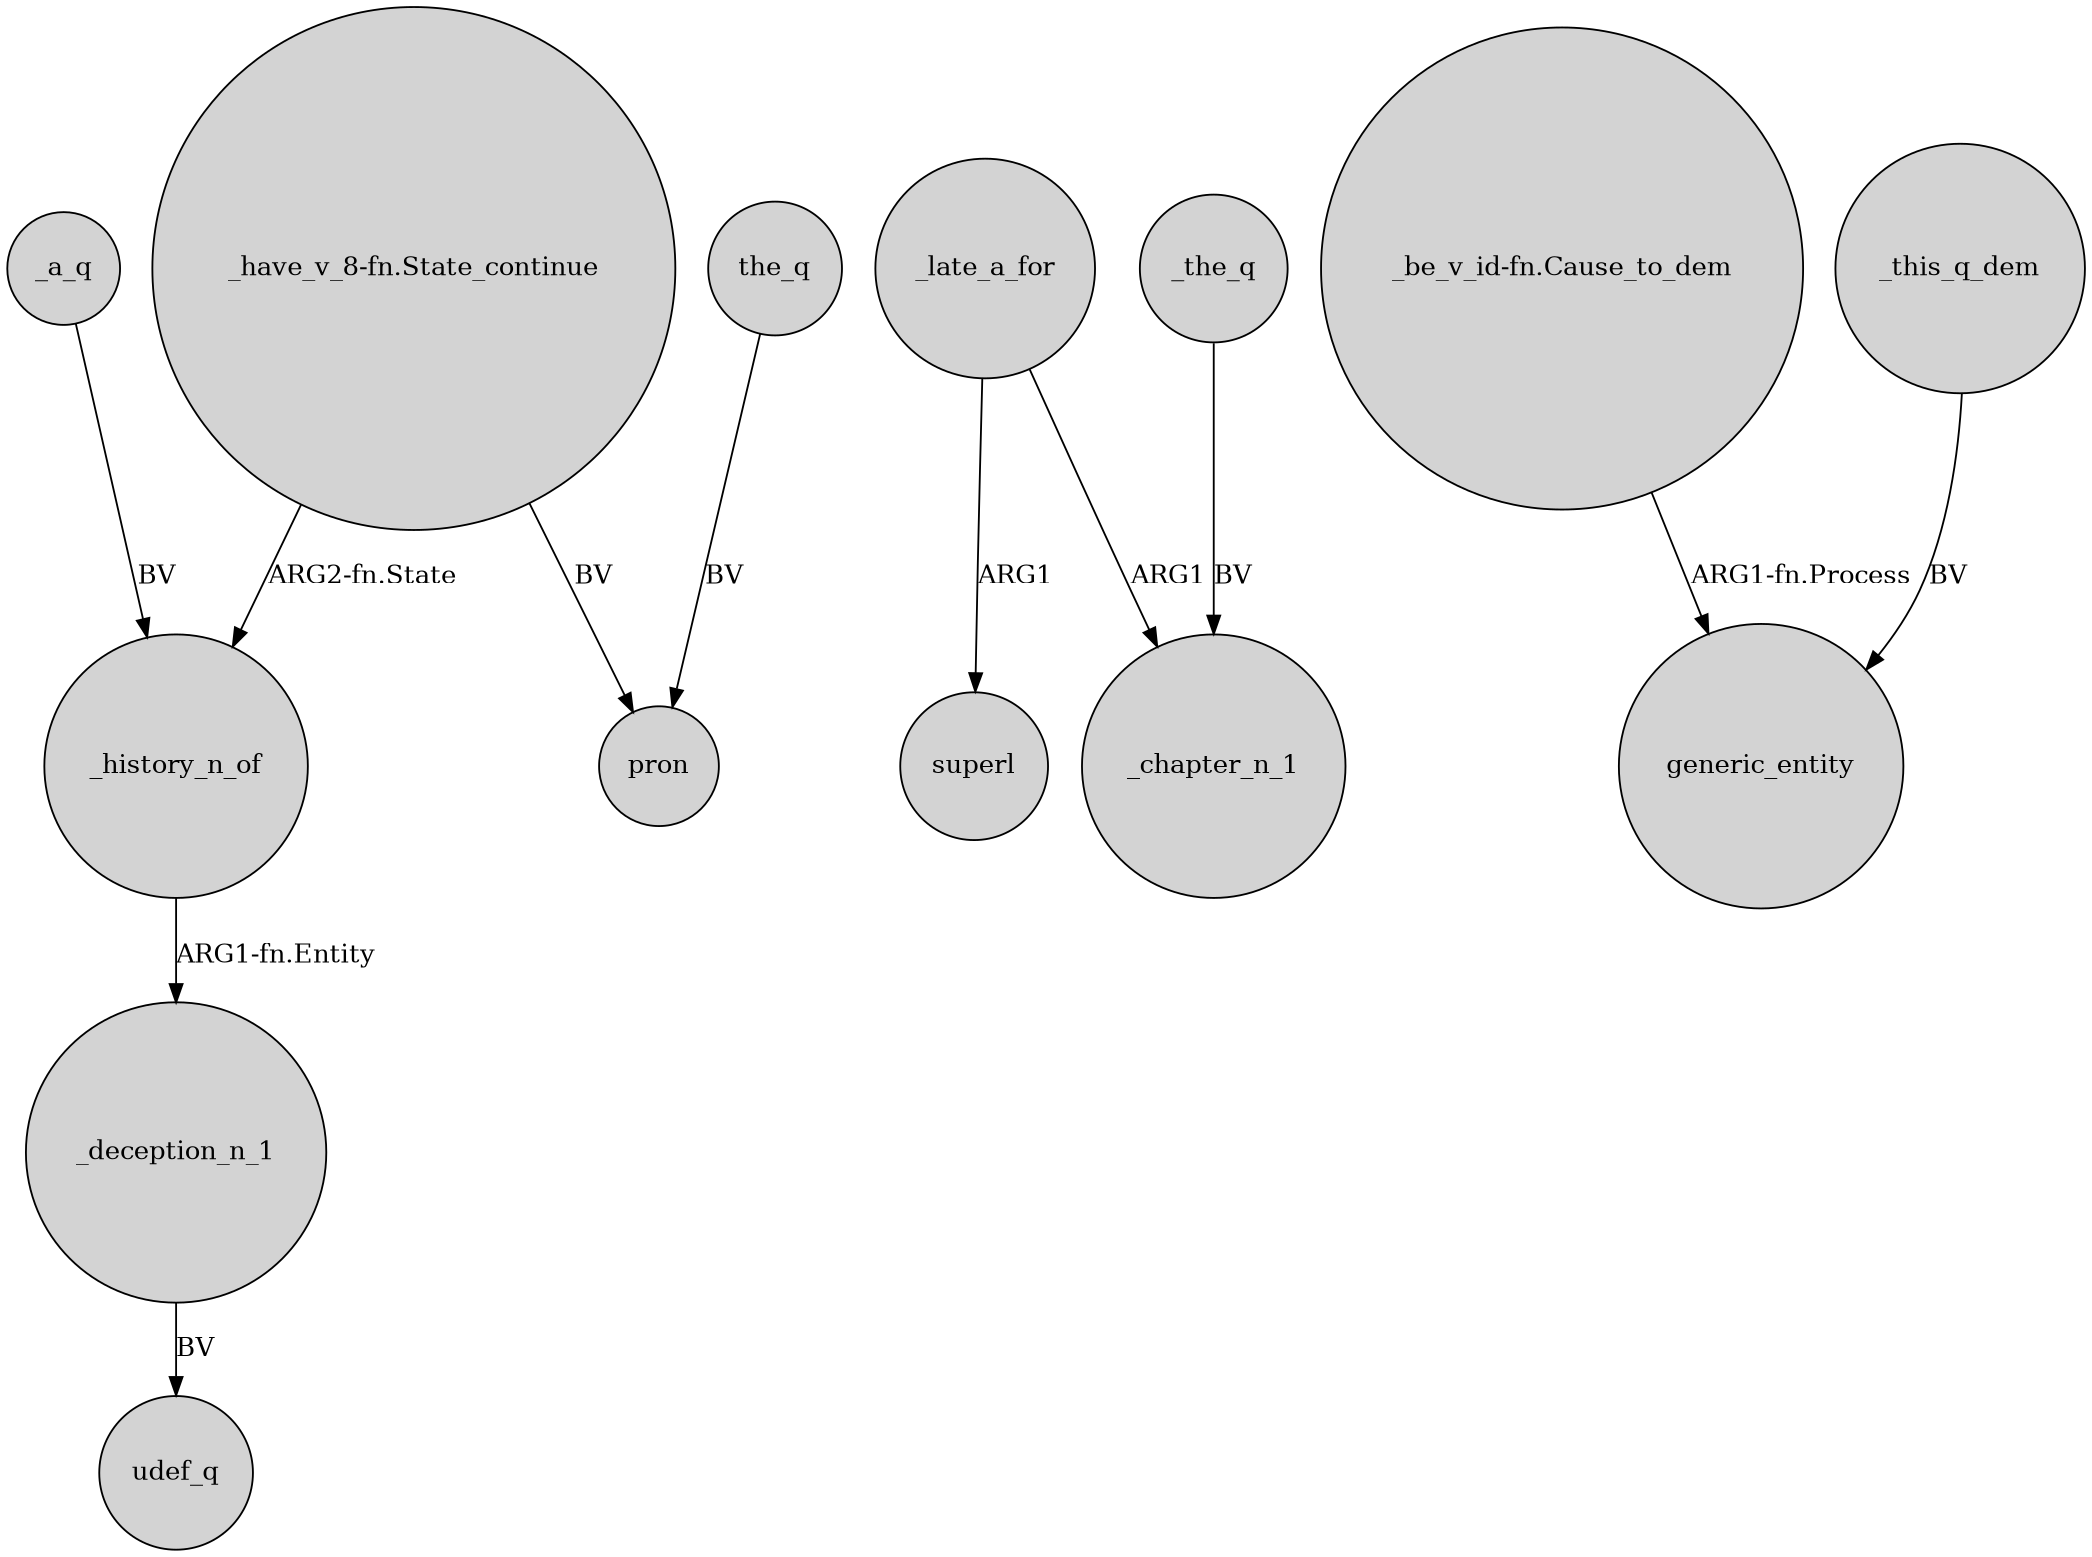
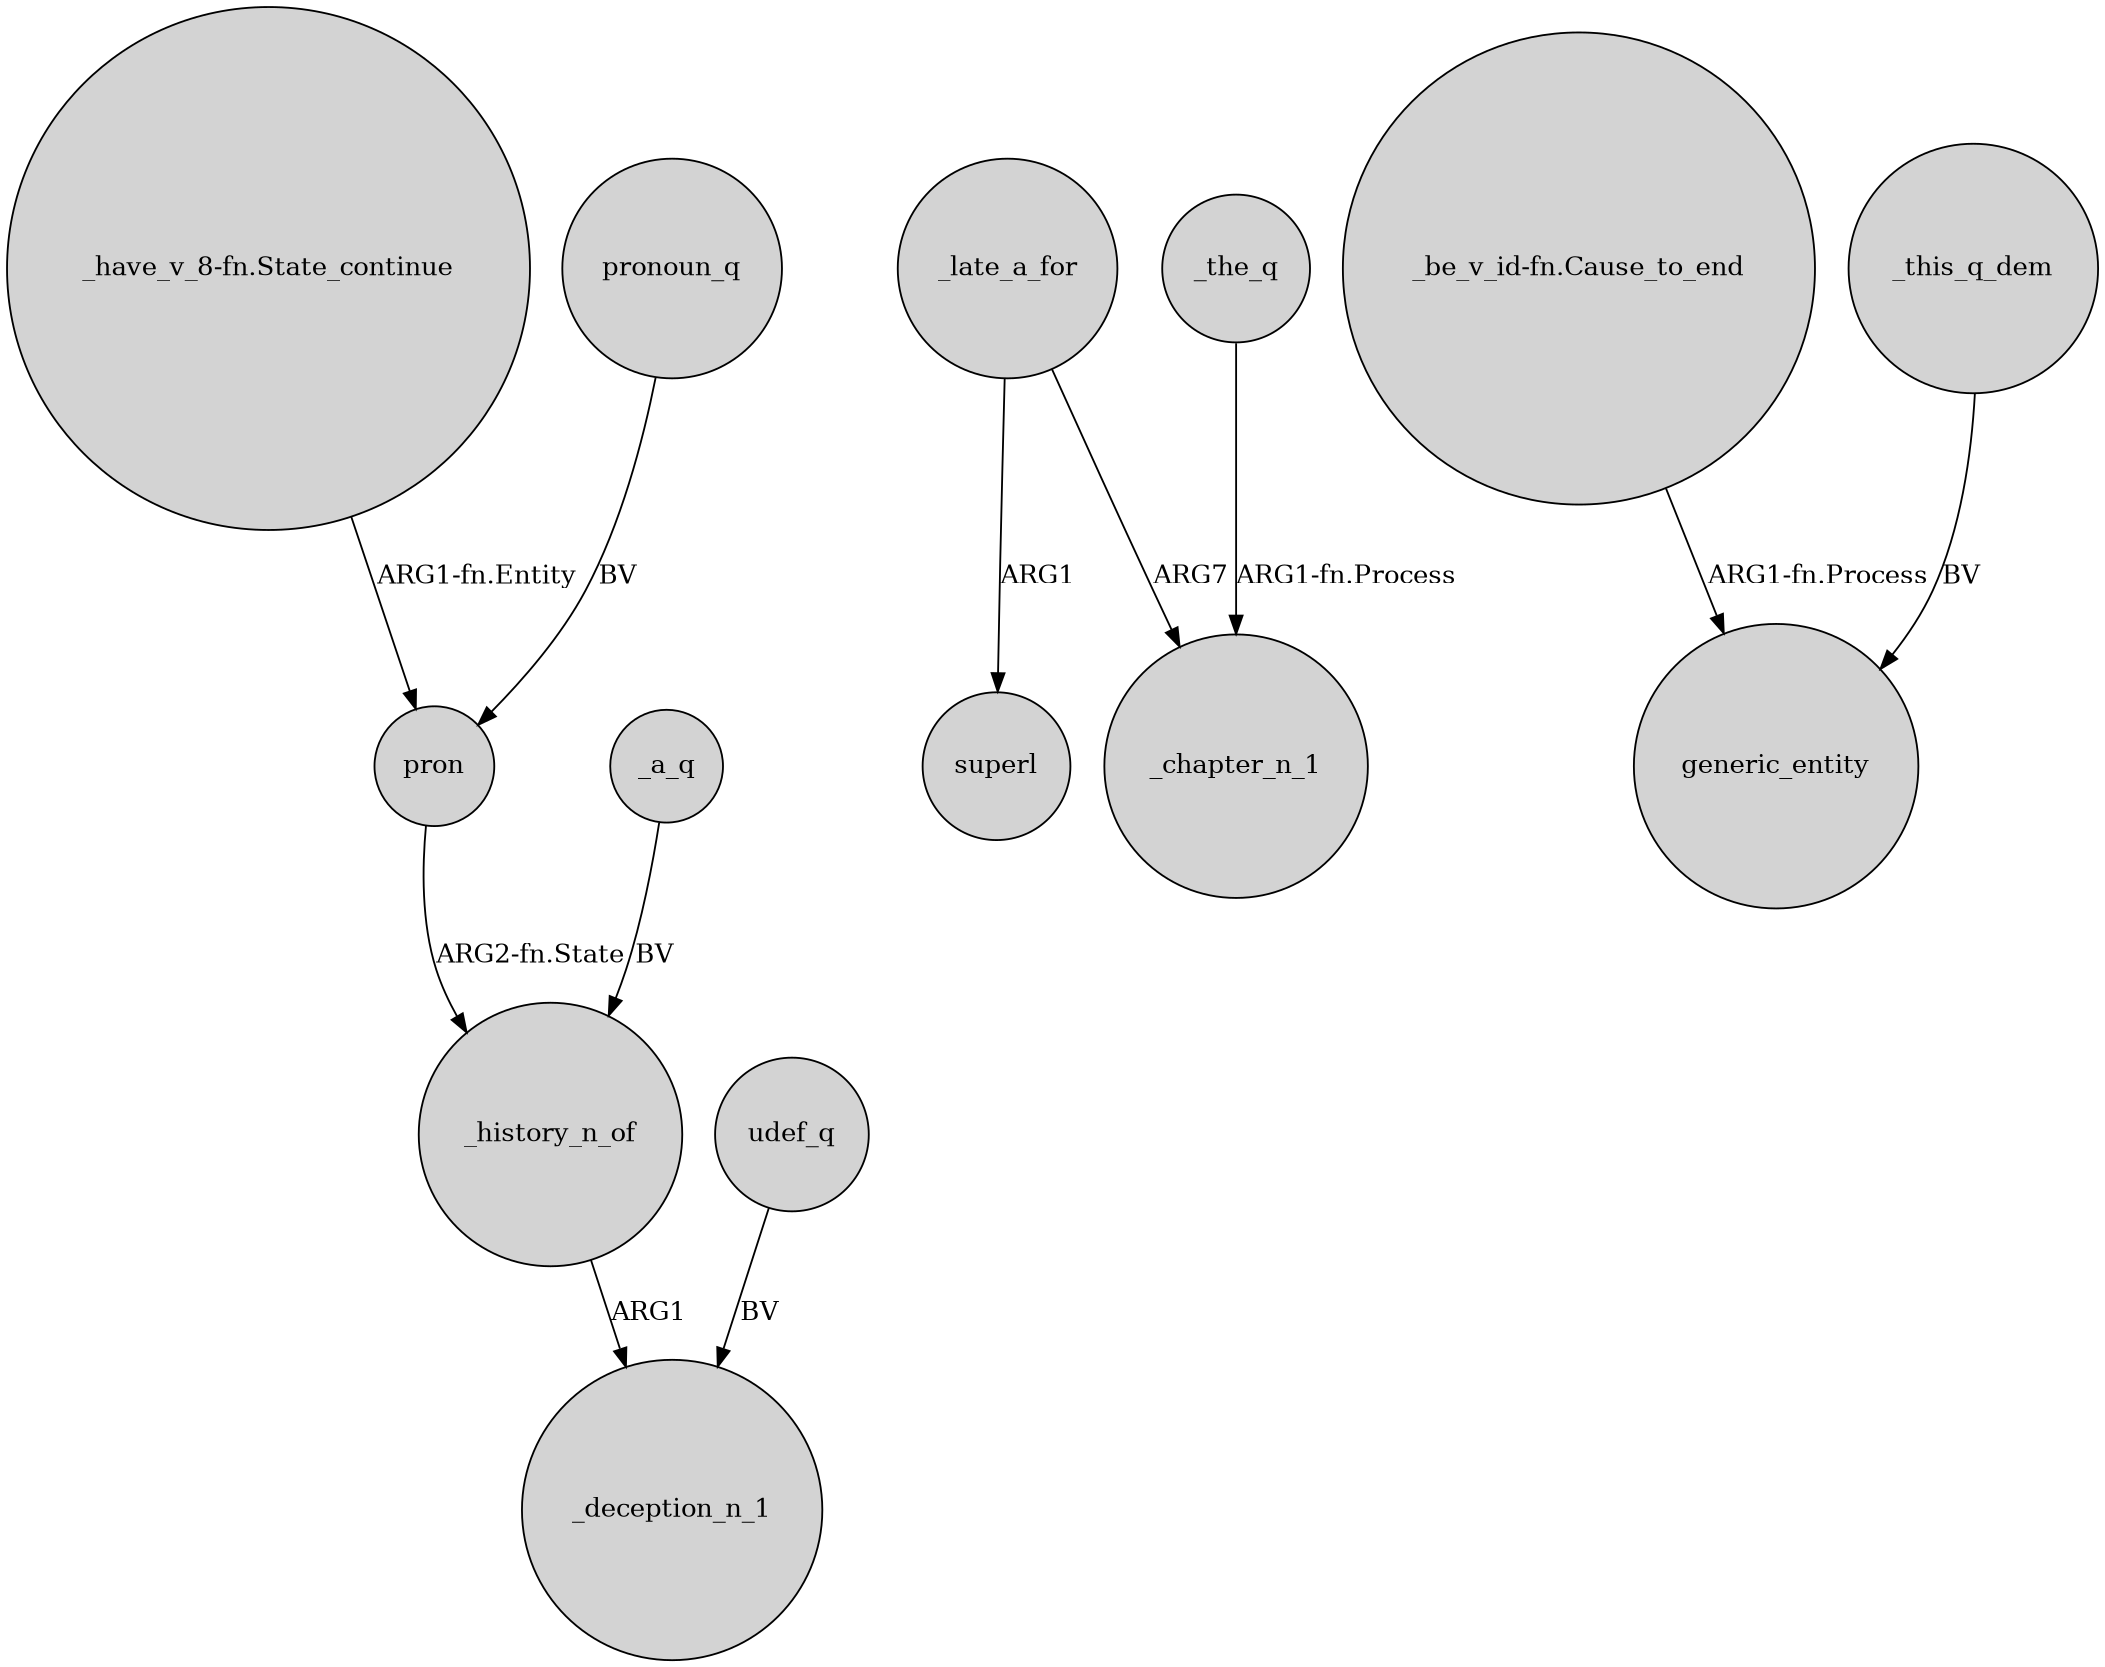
node "the_q": label "the_q" -> "pronoun_q"
node "_be_v_id-fn.Cause_to_dem": label "_be_v_id-fn.Cause_to_dem" -> "_be_v_id-fn.Cause_to_end"
edge "_have_v_8-fn.State_continue" -> "_history_n_of": now "pron" -> "_history_n_of"
edge "_have_v_8-fn.State_continue" -> "pron": label "BV" -> "ARG1-fn.Entity"
edge "_late_a_for" -> "_chapter_n_1": label "ARG1" -> "ARG7"
edge "_the_q" -> "_chapter_n_1": label "BV" -> "ARG1-fn.Process"
edge "_history_n_of" -> "_deception_n_1": label "ARG1-fn.Entity" -> "ARG1"
edge "_deception_n_1" -> "udef_q": reversed
